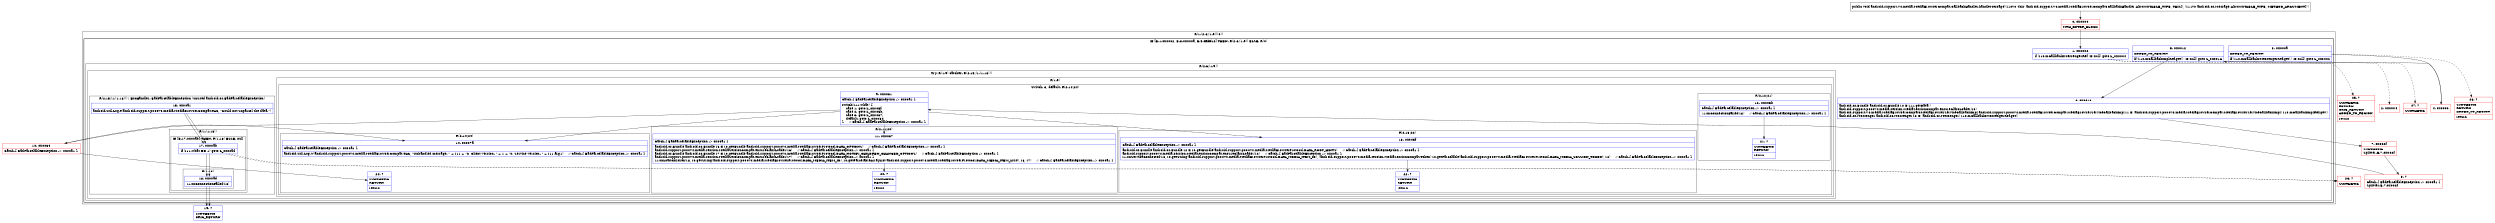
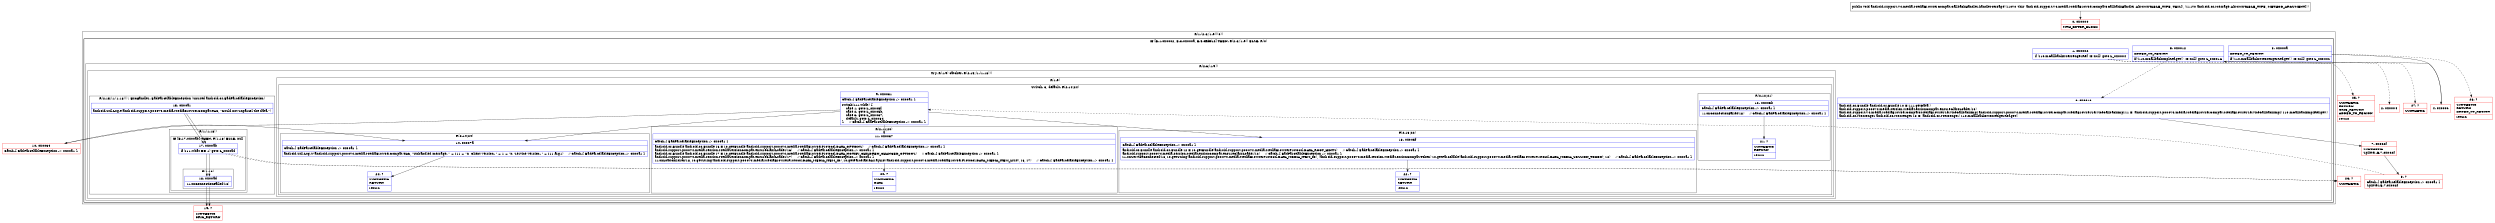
edge "0: 0x0000" -> "1: 0x0002": removed
edge "5: 0x0012" -> "6: 0x0016": style solid -> dashed
edge "8: ?" -> "9: 0x0031": style solid -> dashed
edge "10: 0x0034" -> "24: ?": now "14: 0x007a" -> "24: ?"
node "20: ?": text "RETURN" -> "DATA"
node "19: ?": color blue -> red
